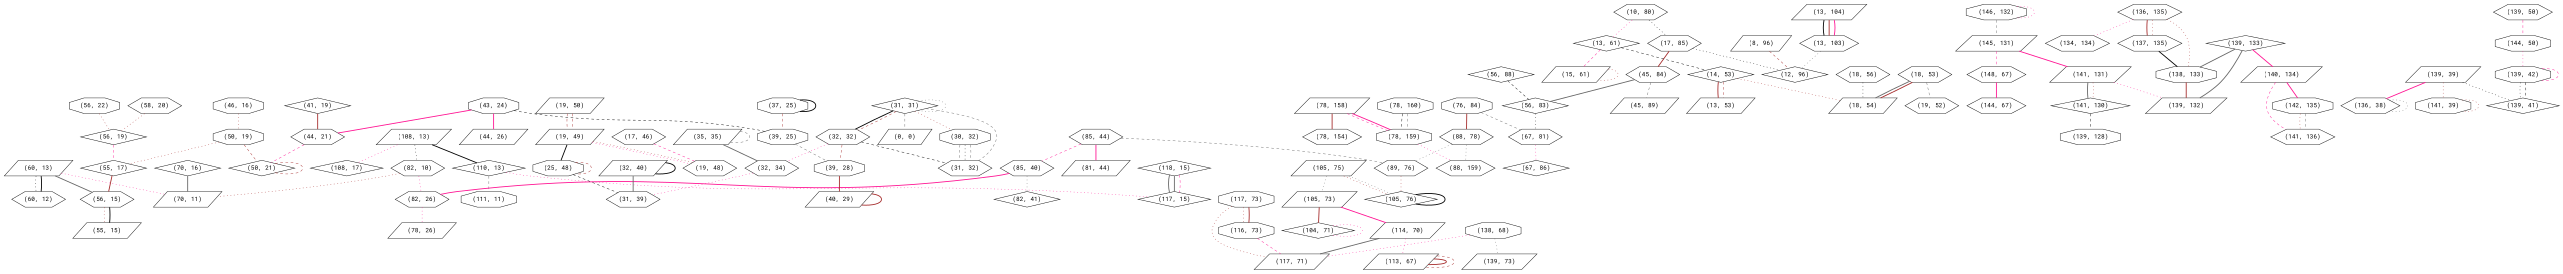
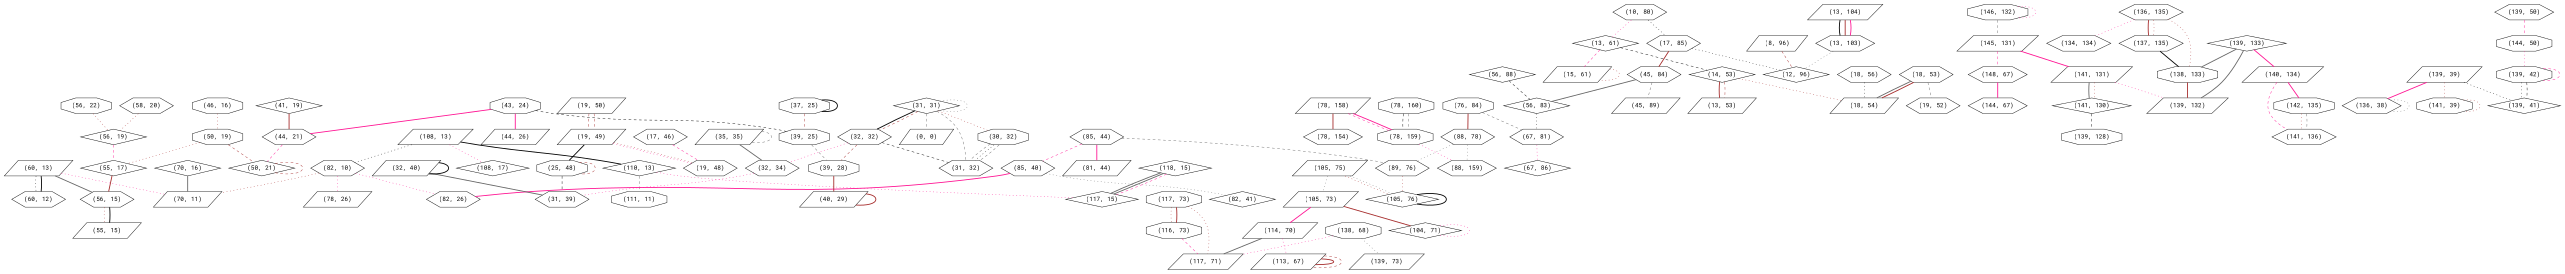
edge "(82, 26)" -- "(78, 26)": now "(82, 10)" -- "(78, 26)"
